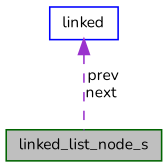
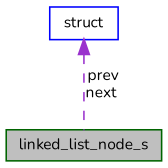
node "linked": label "linked" -> "struct"
